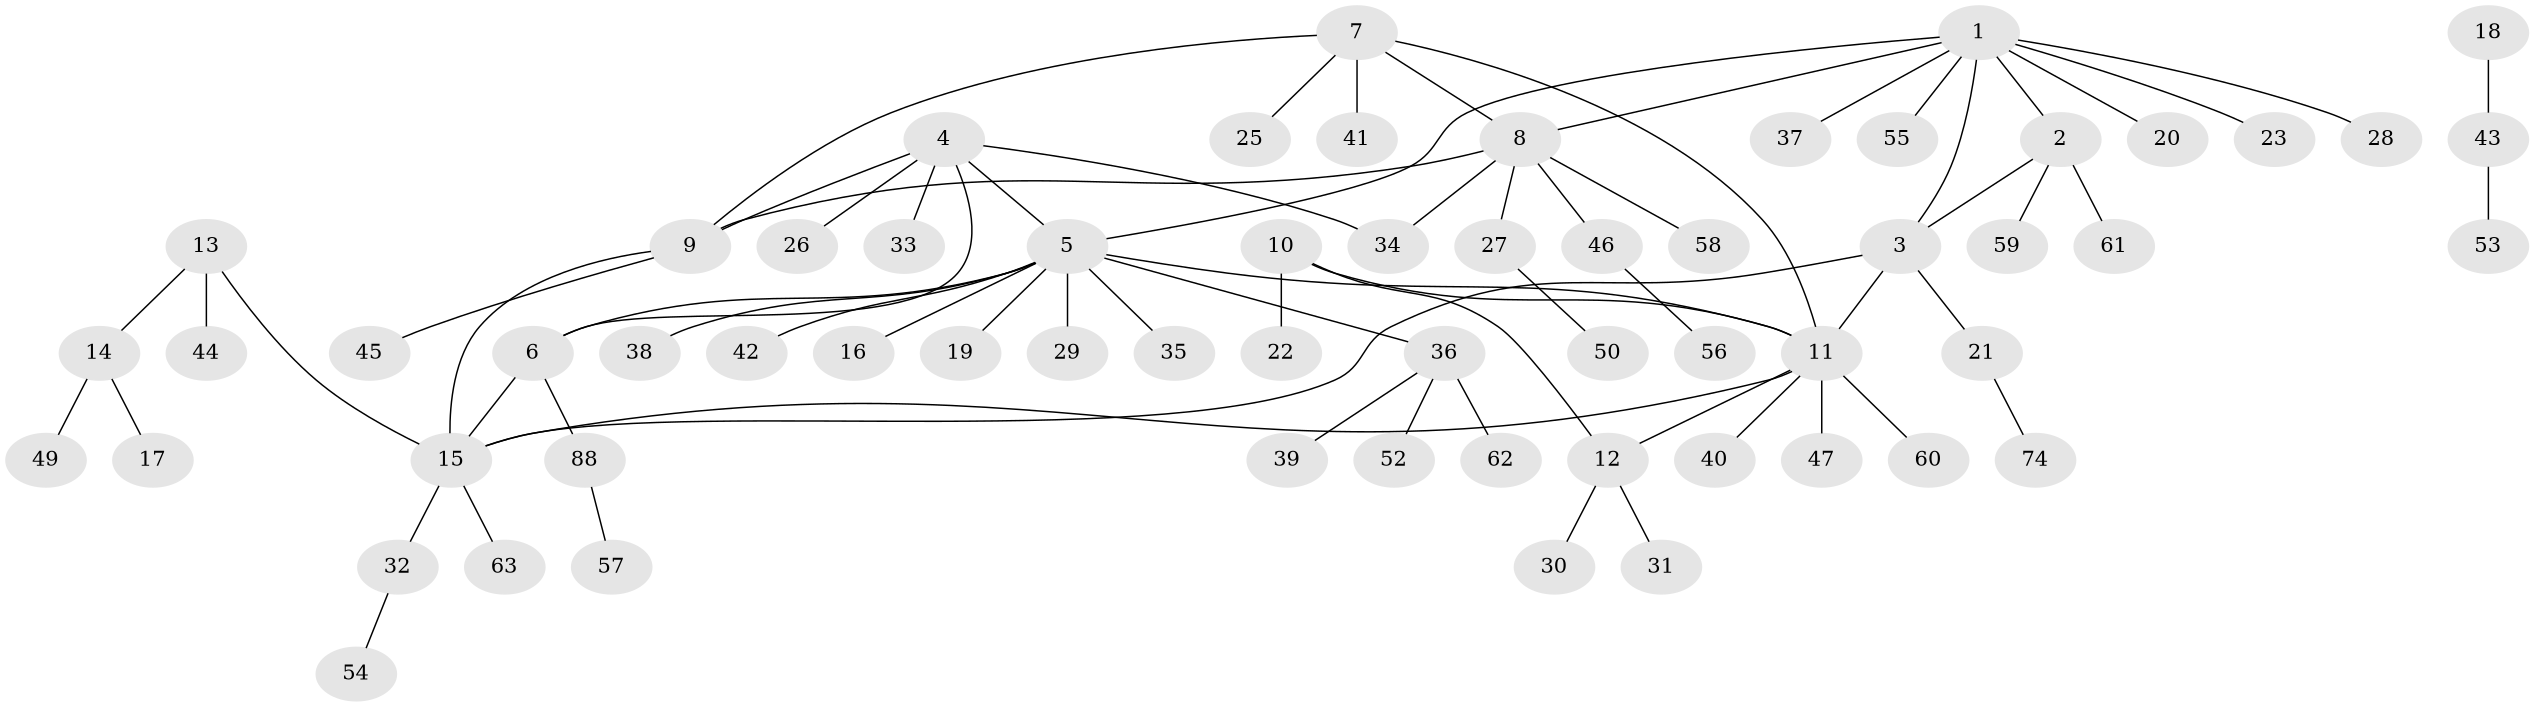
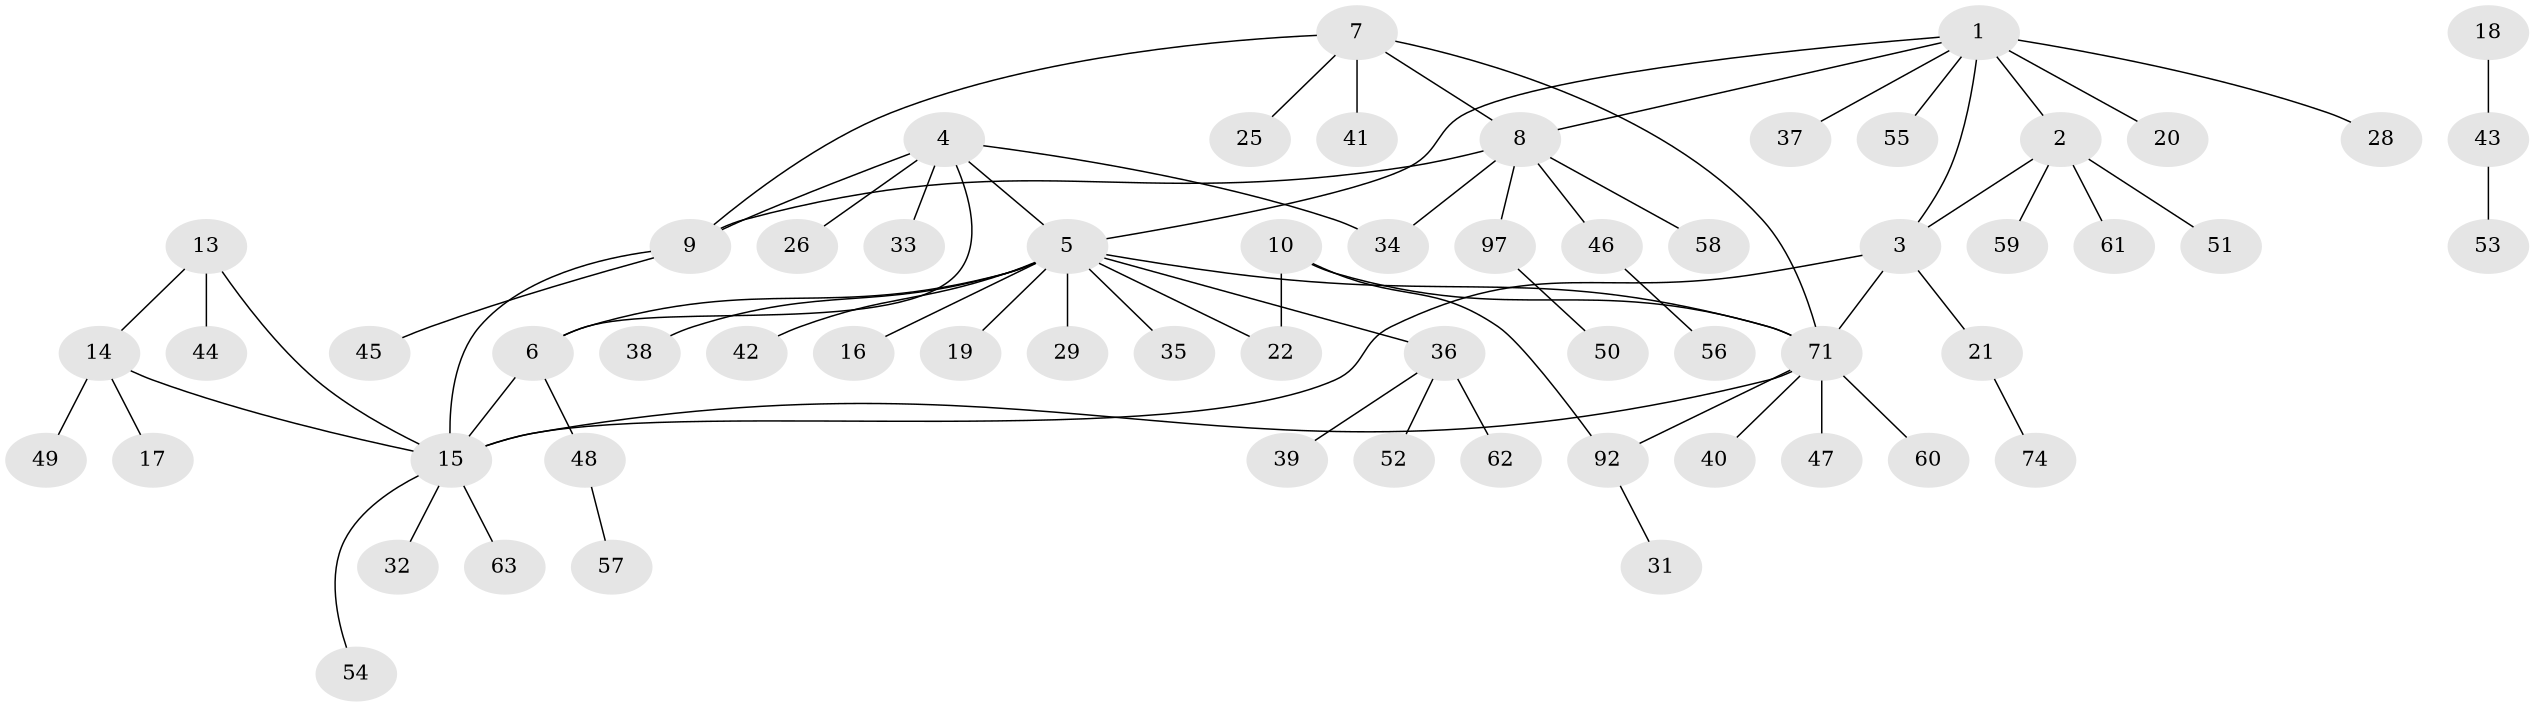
node "23": removed
node "27": label "27" -> "97"
node "51": added
edge "5" -- "22": added
node "11": label "11" -> "71"
edge "14" -- "15": added
node "88": label "88" -> "48"
node "12": label "12" -> "92"
node "30": removed
edge "32" -- "54": now "15" -- "54"
